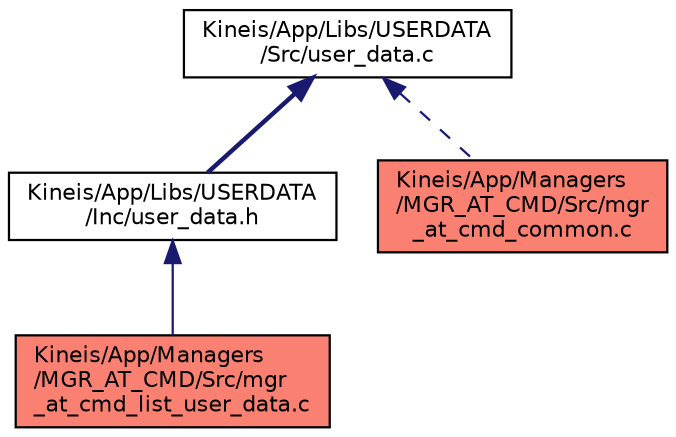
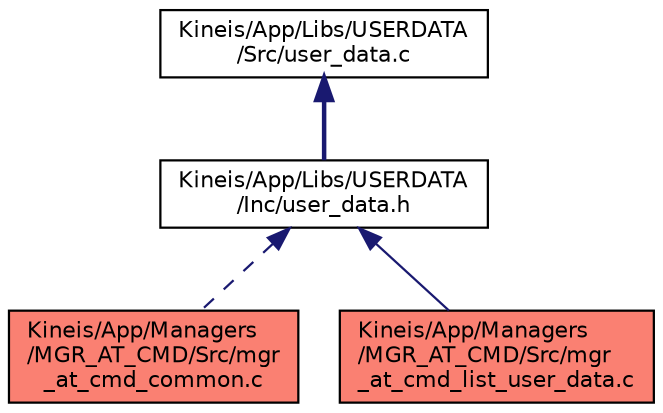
edge "Kineis/App/Managers /MGR_AT_CMD/Src/mgr _at_cmd_common.c" -> "Kineis/App/Libs/USERDATA /Src/user_data.c": now "Kineis/App/Managers /MGR_AT_CMD/Src/mgr _at_cmd_common.c" -> "Kineis/App/Libs/USERDATA /Inc/user_data.h"
